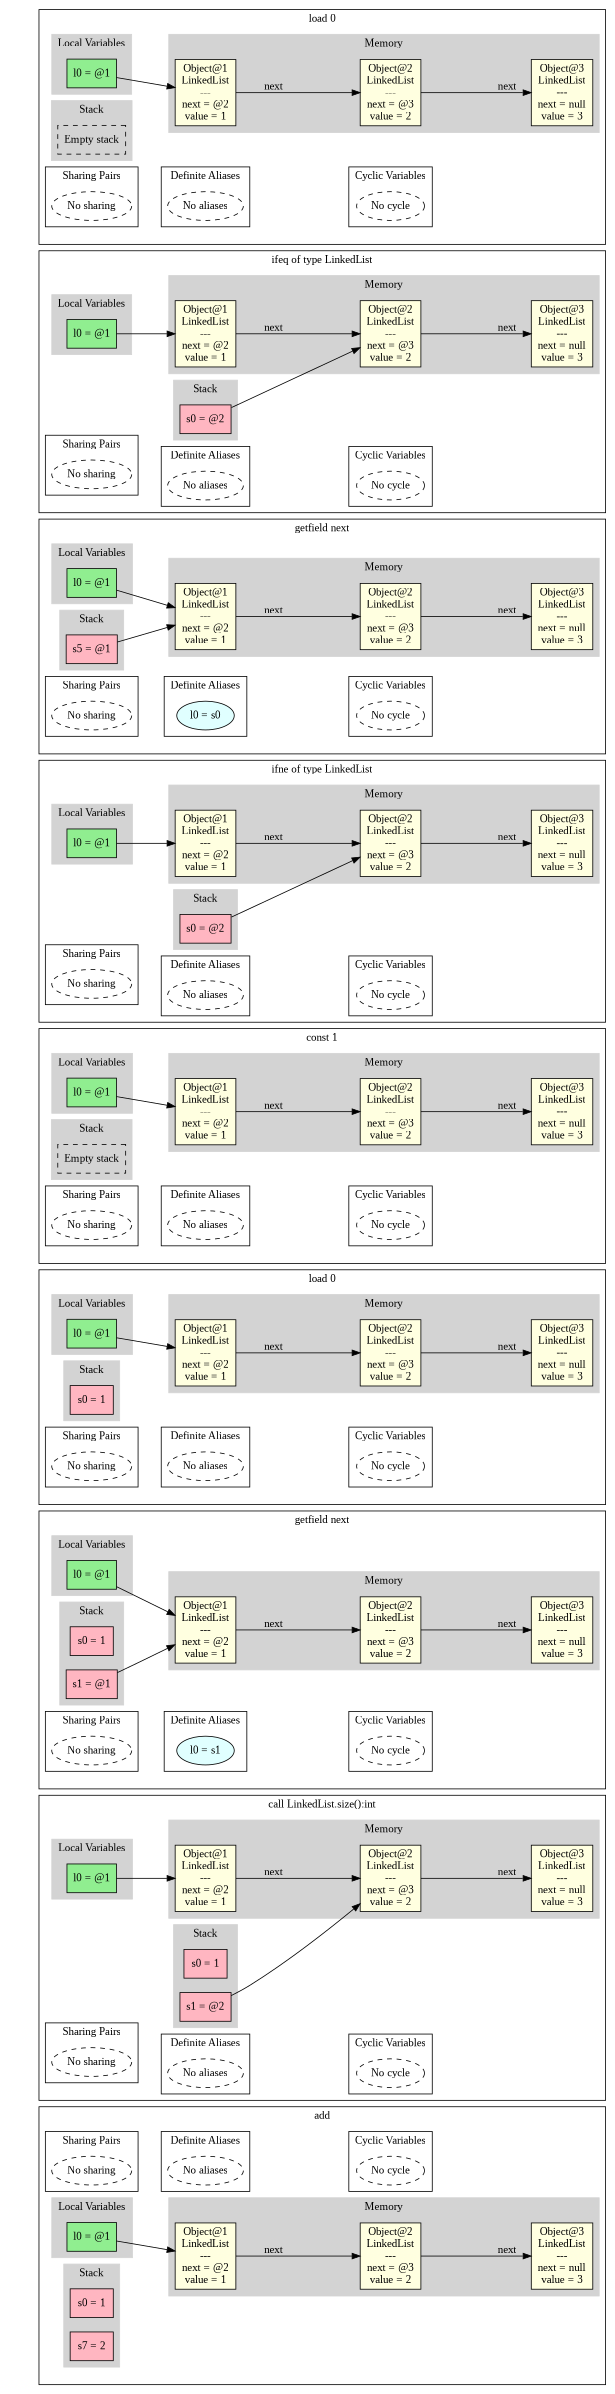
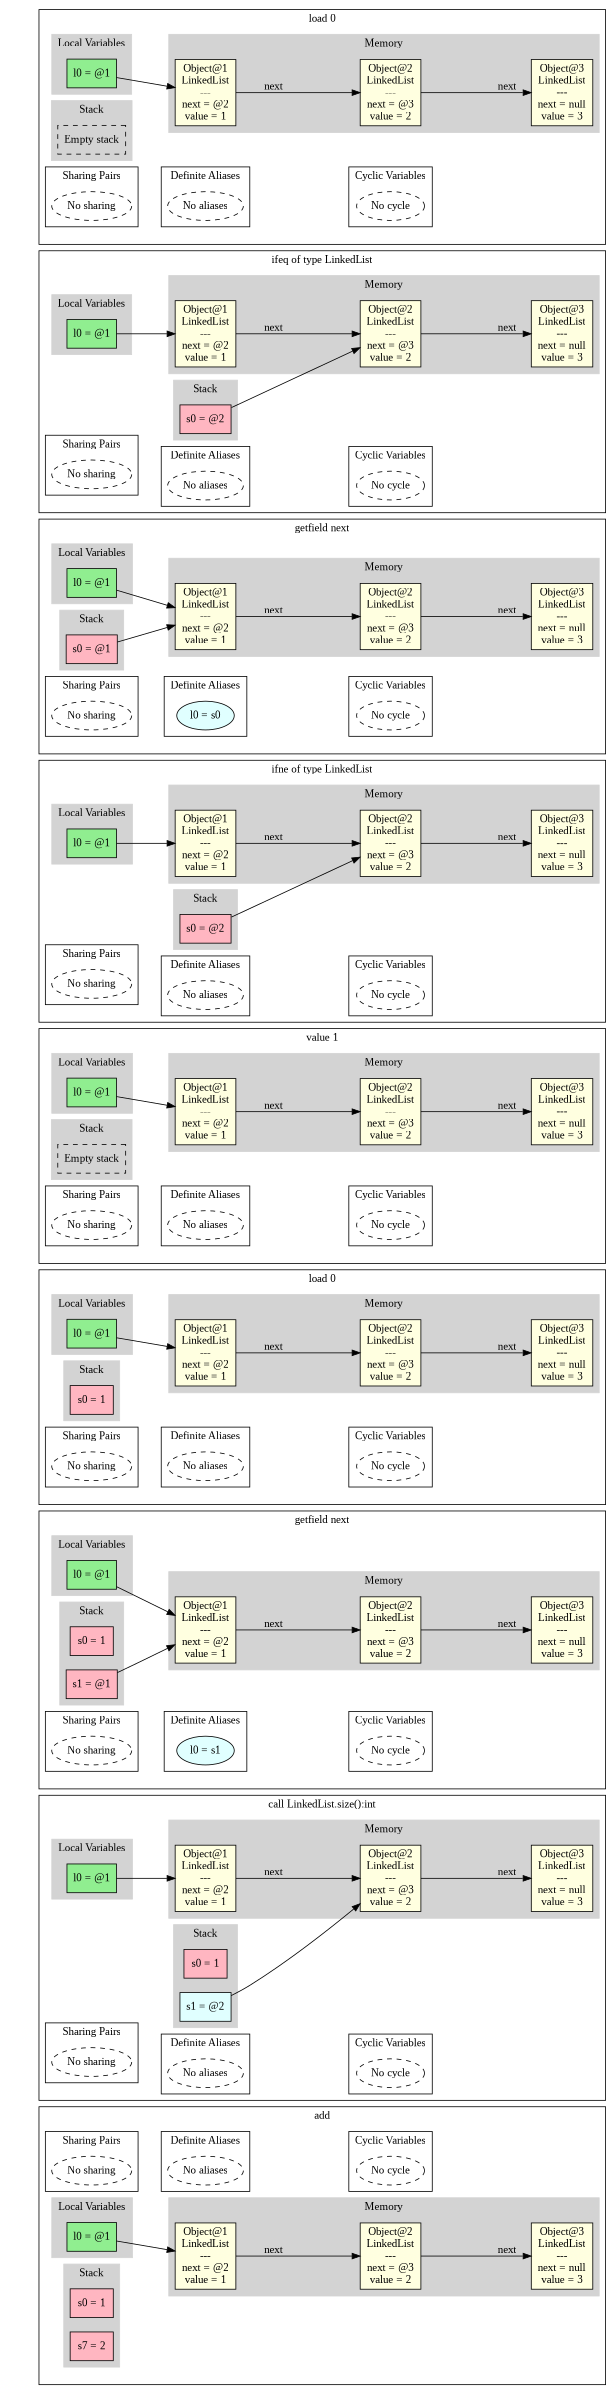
node "s5 = @1": label "s5 = @1" -> "s0 = @1"
cluster "const 1": label "const 1" -> "value 1"
node "s1 = @2": fillcolor lightpink -> lightcyan
